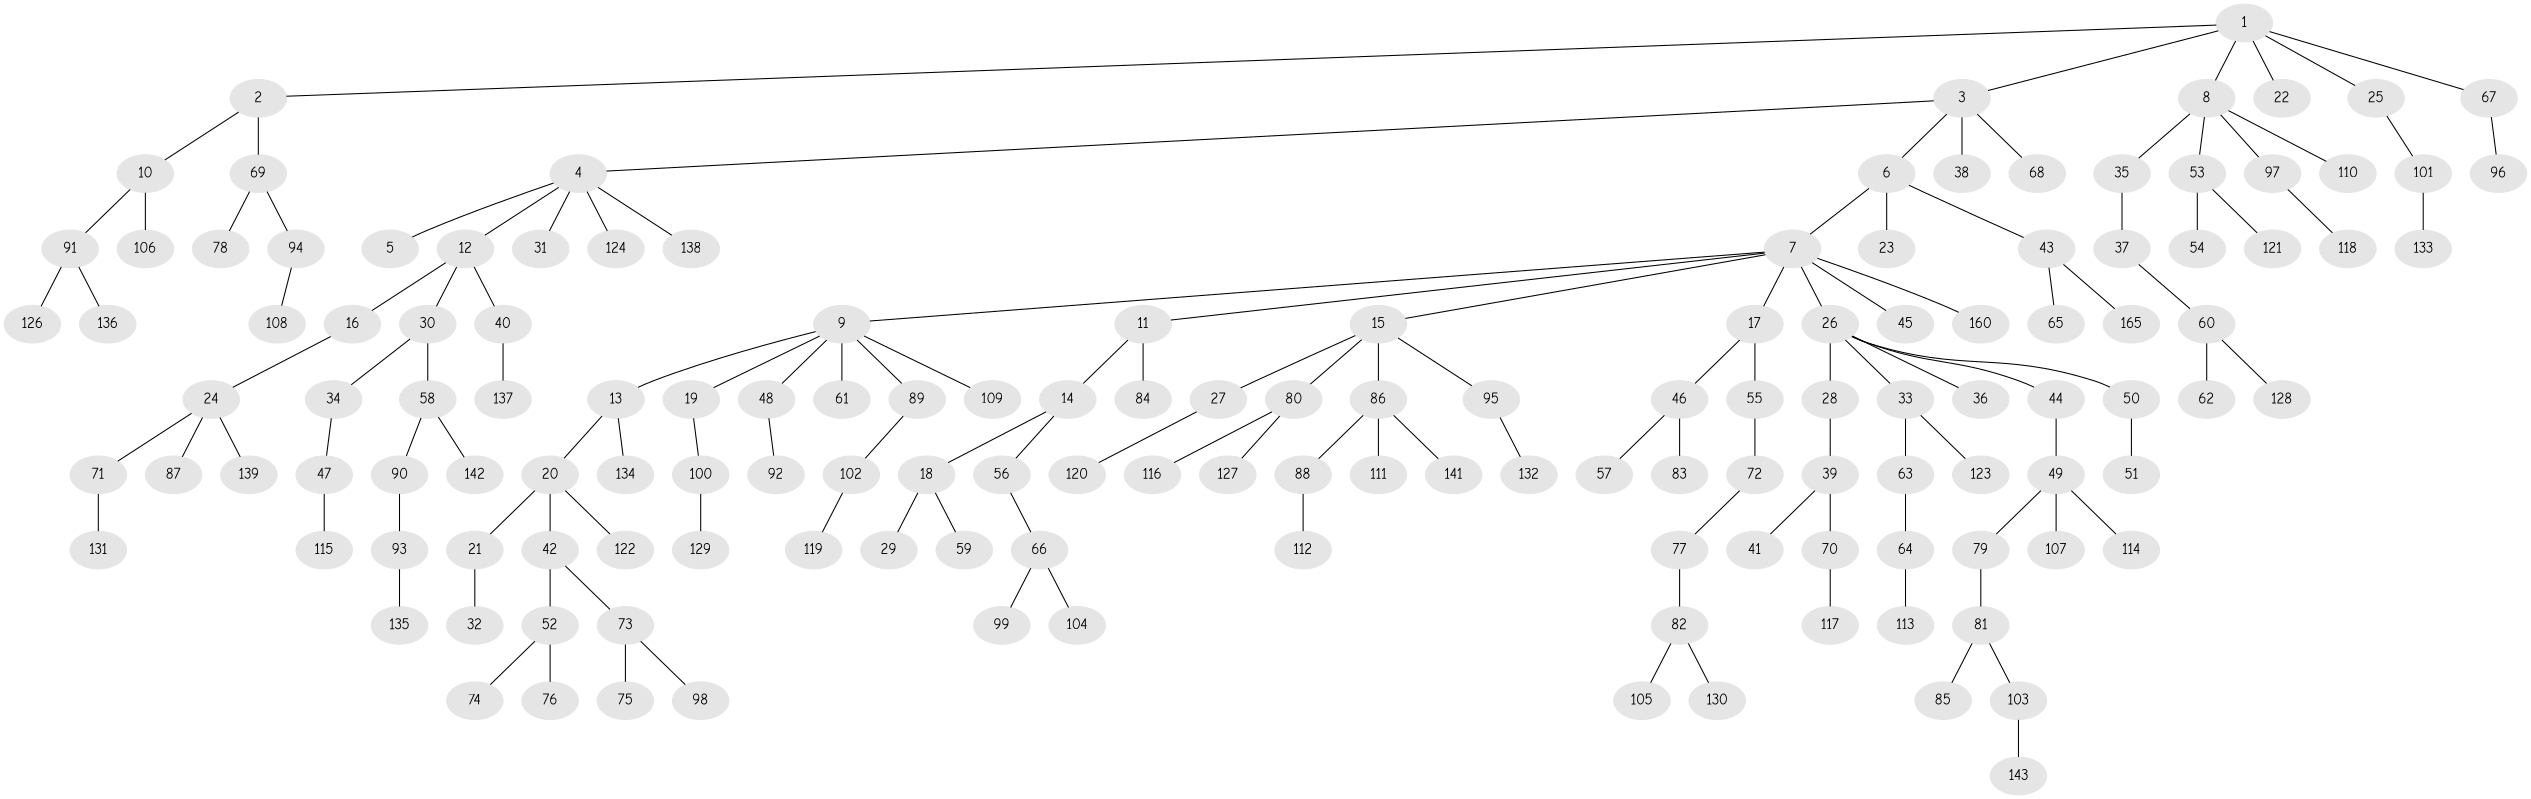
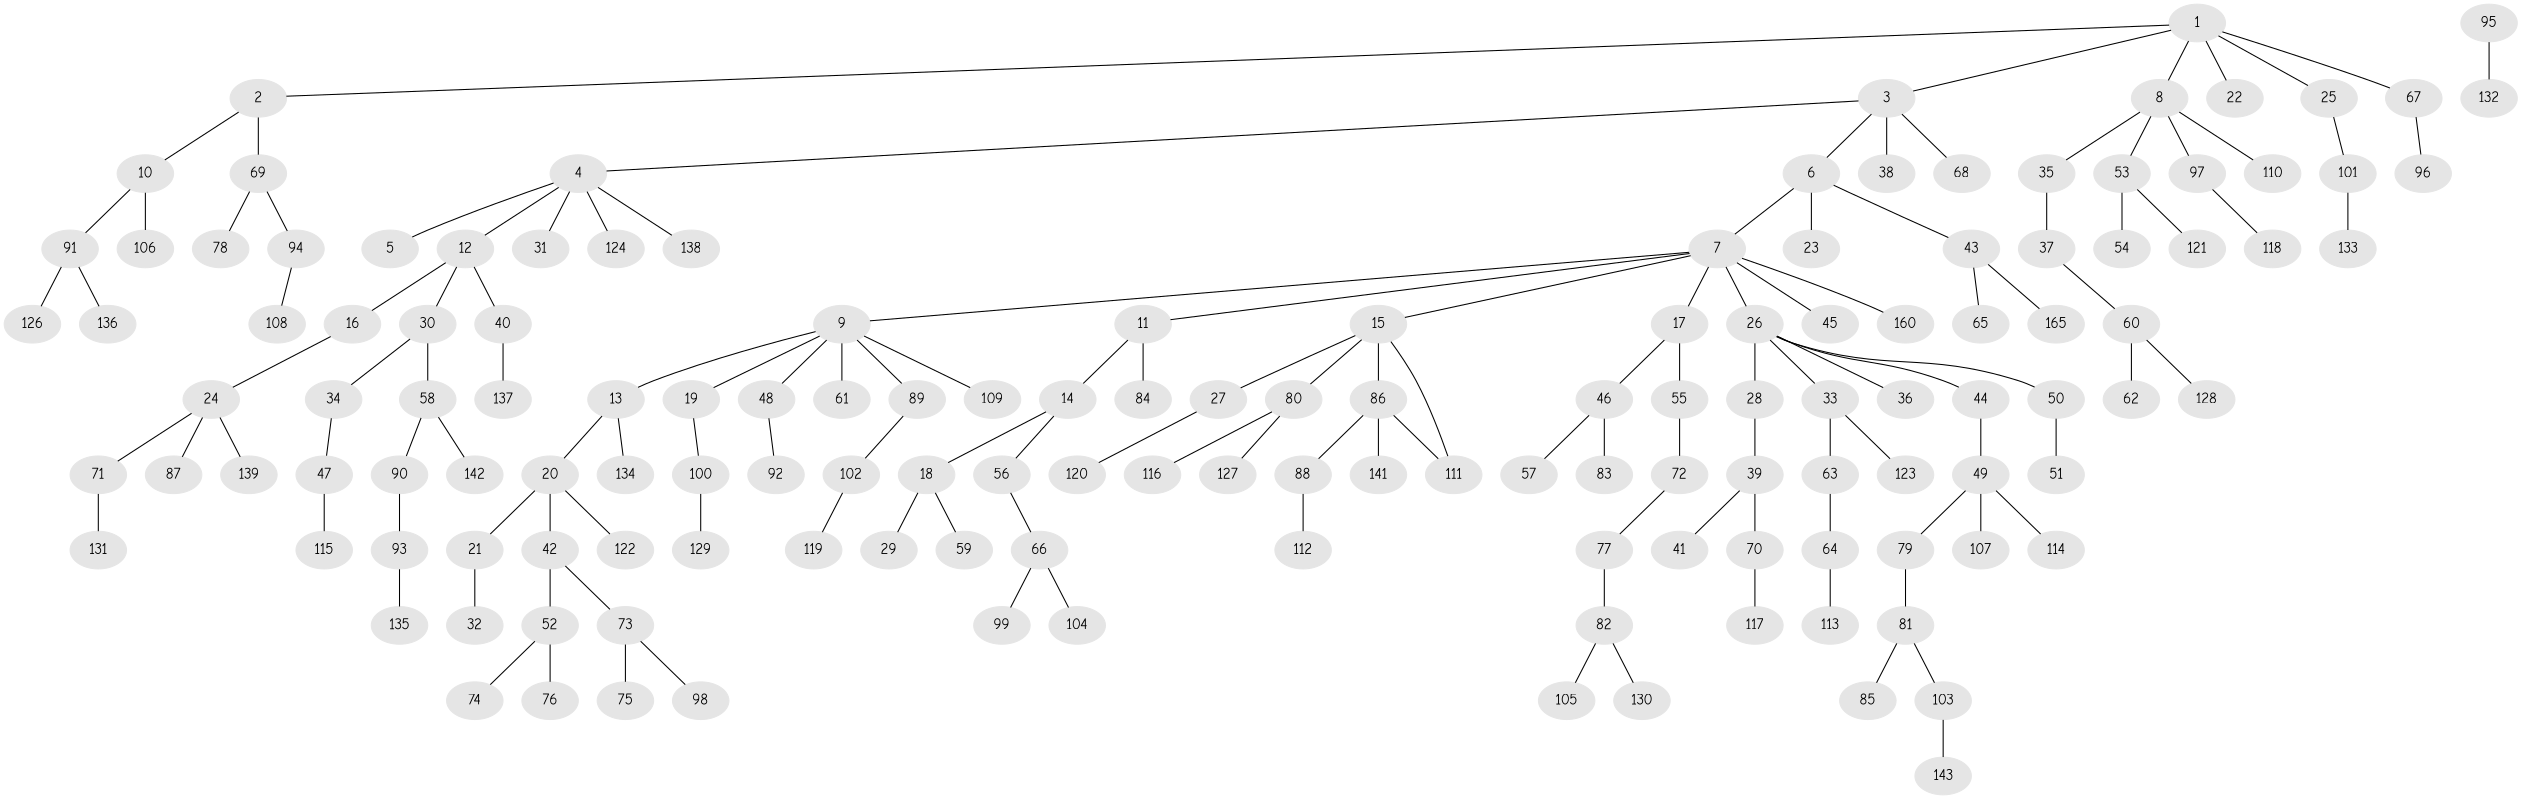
edge "15" -- "95": now "15" -- "111"
